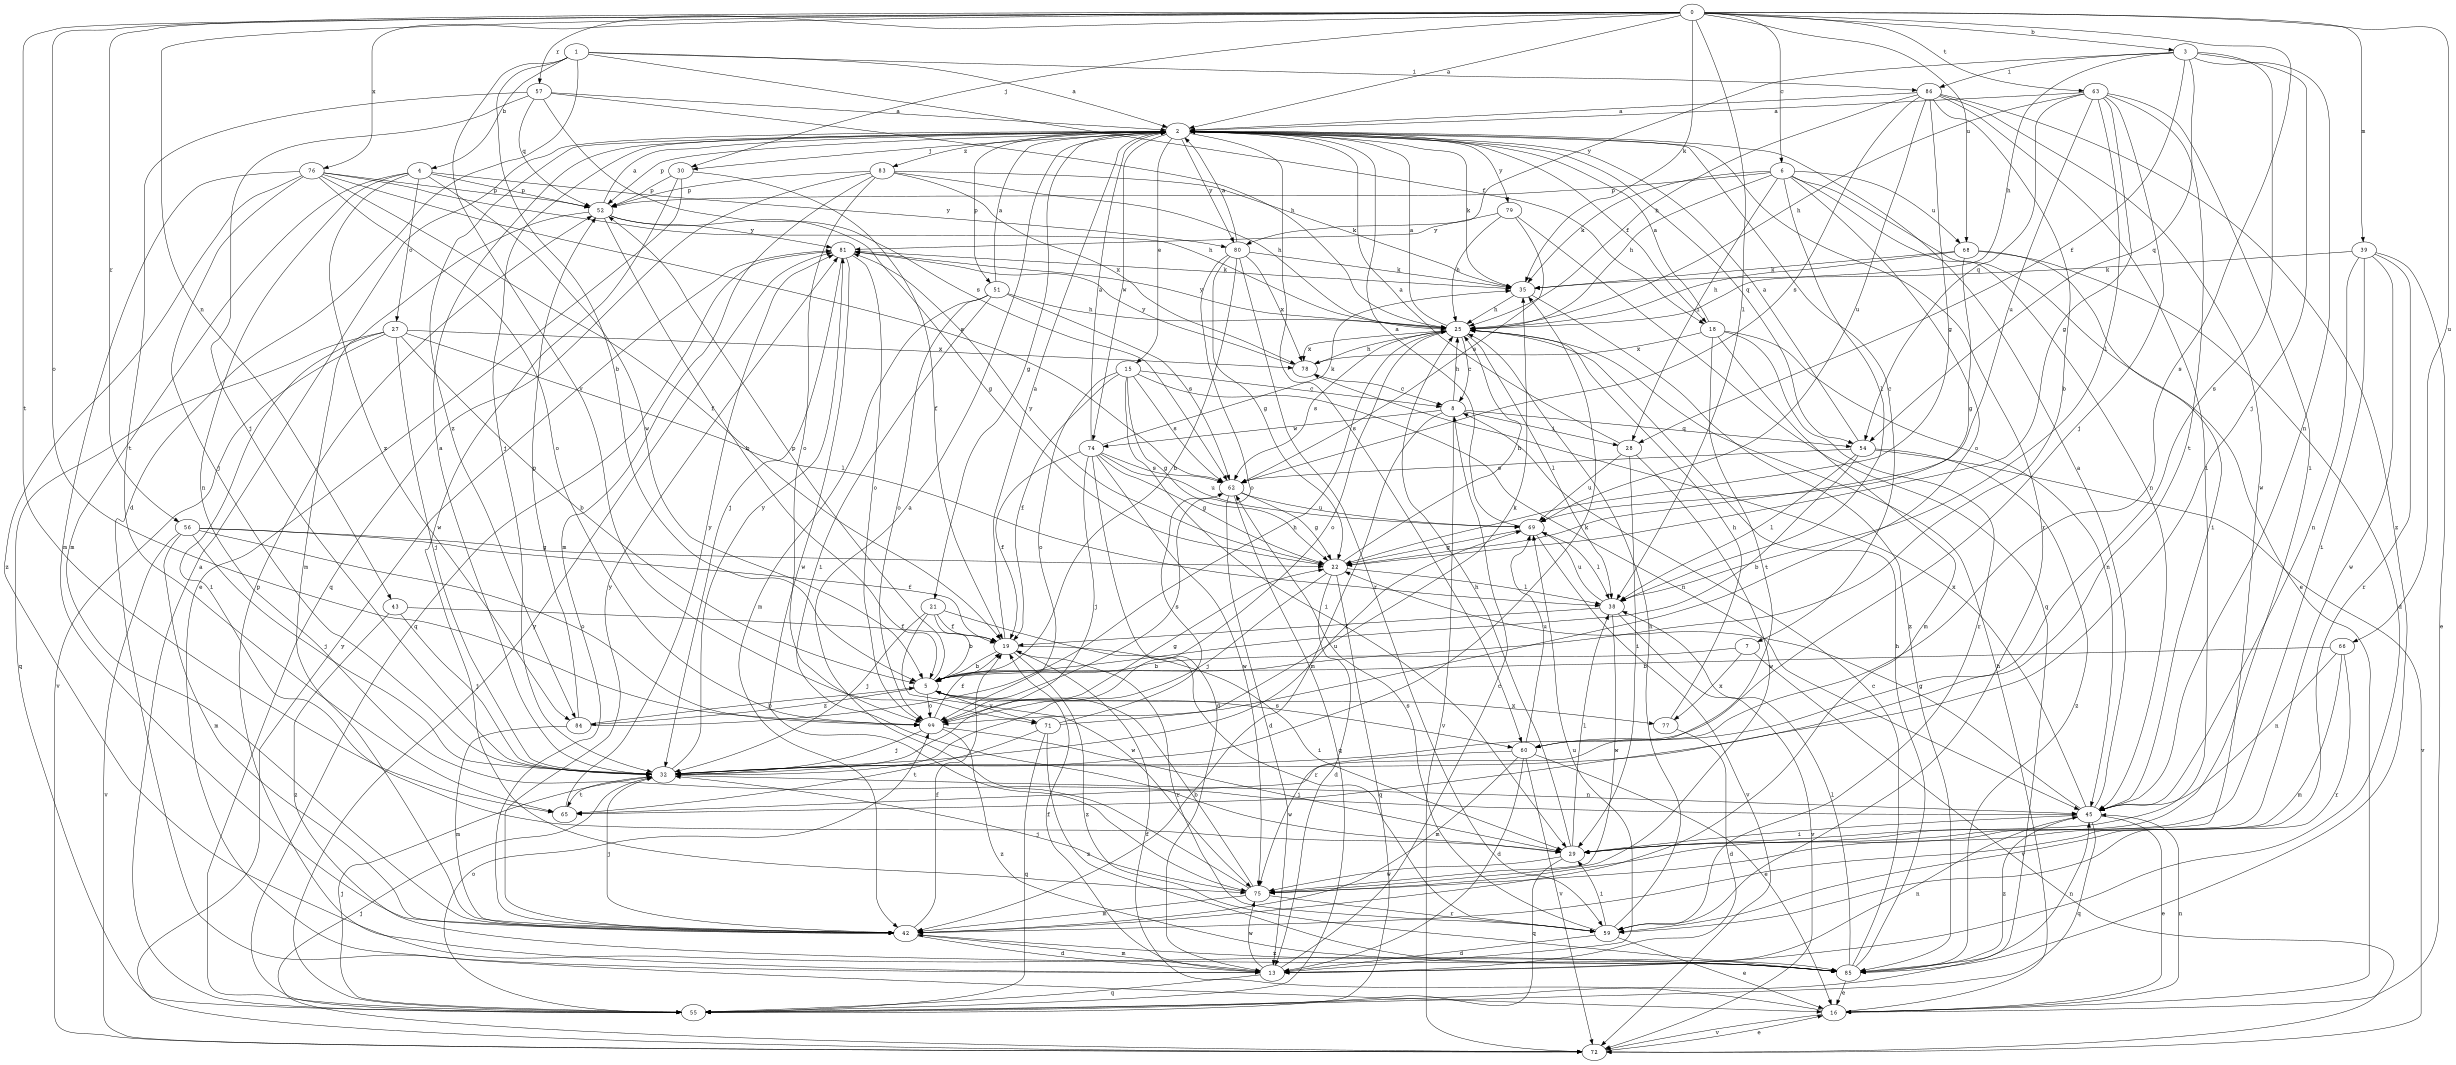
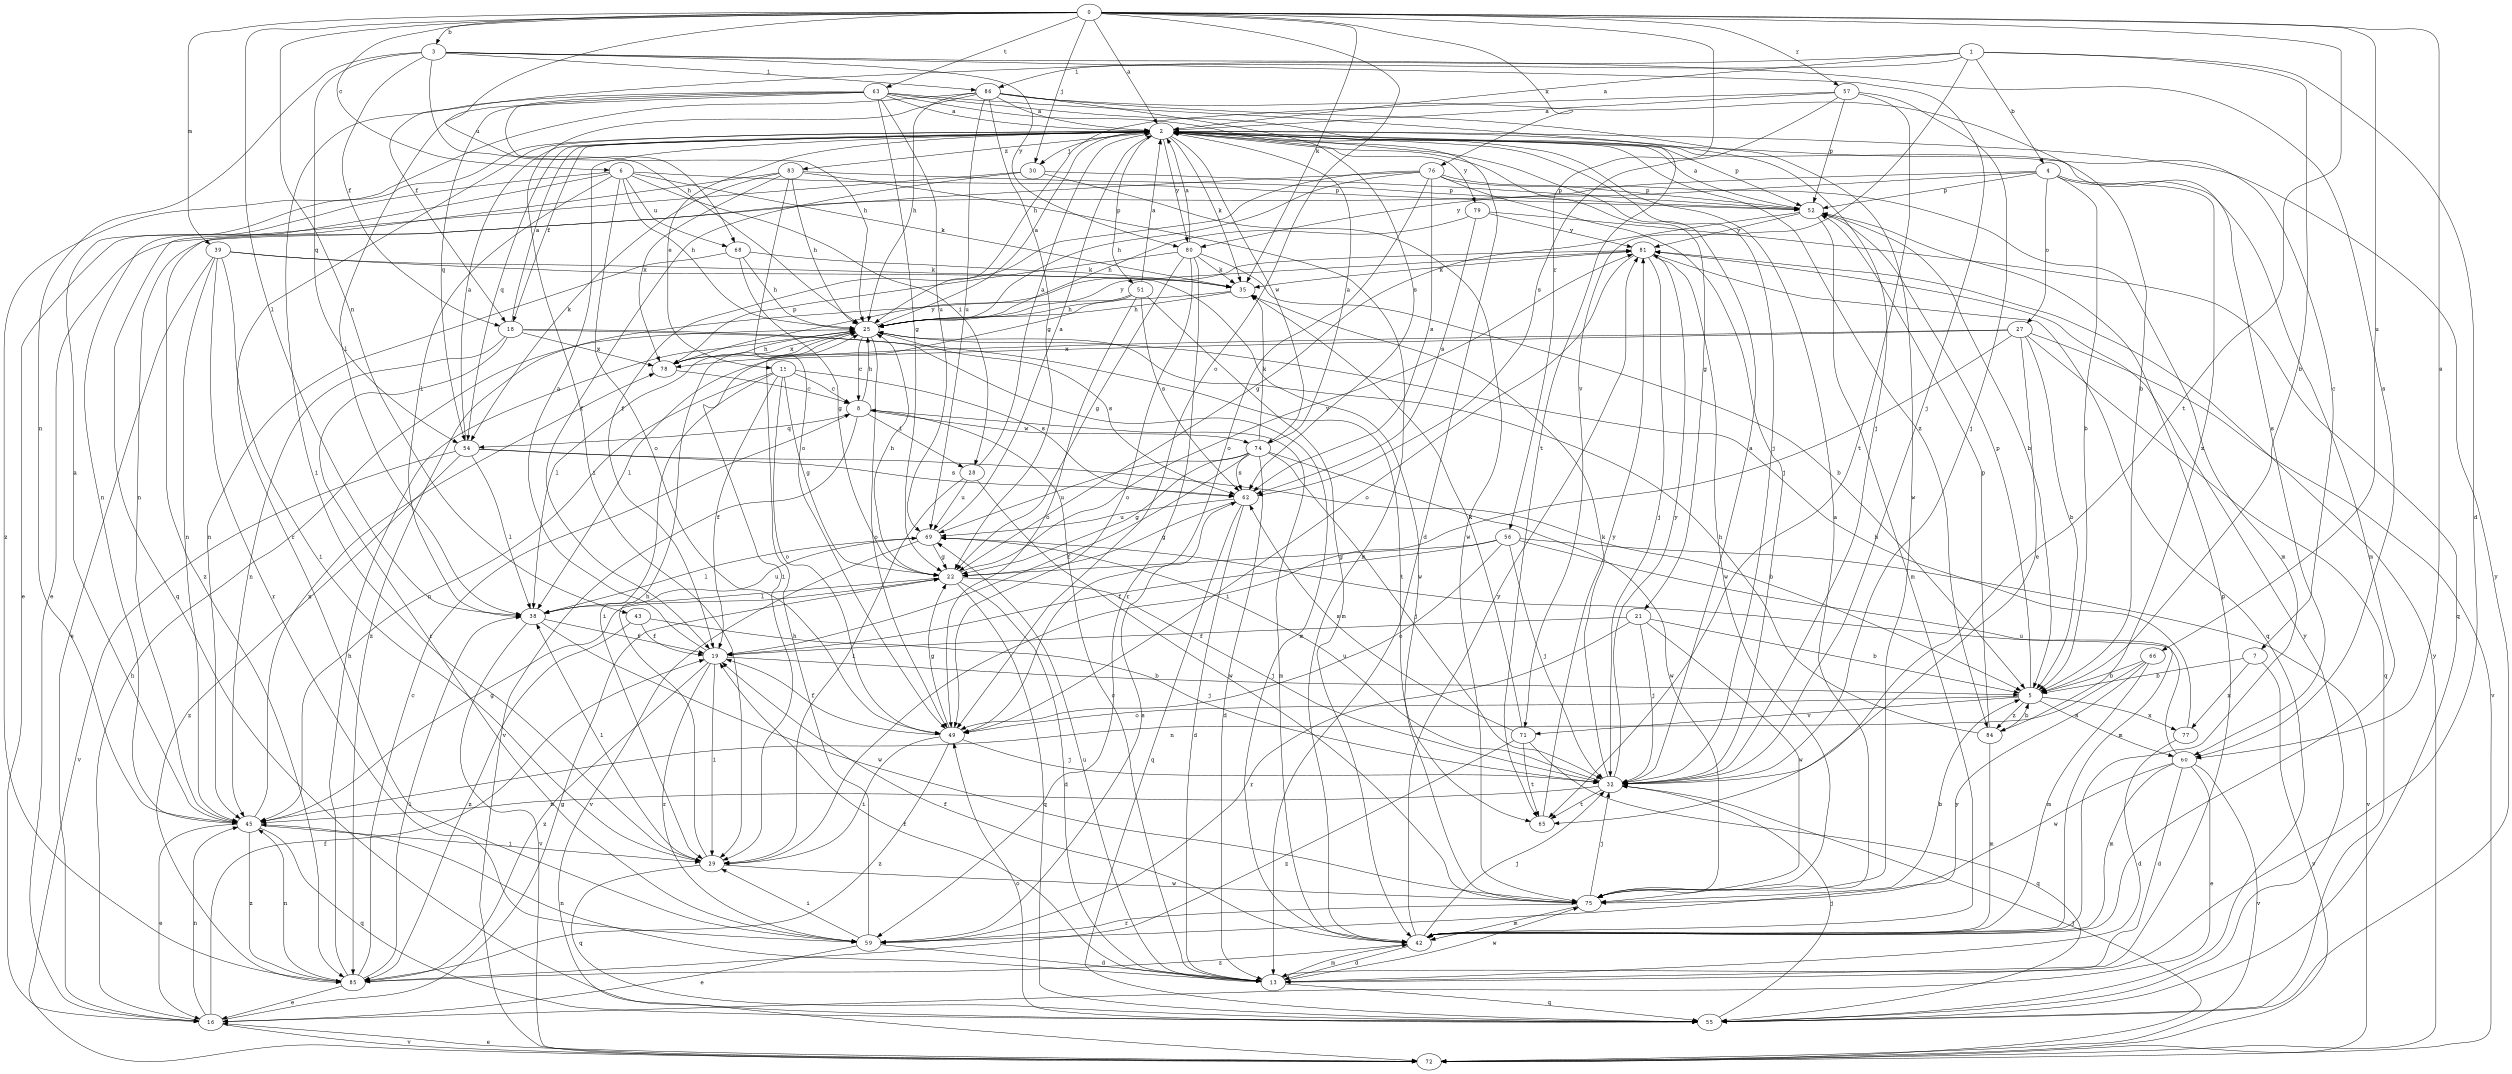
edge "57" -> "52": label "q" -> "p"
edge "83" -> "35": now "83" -> "54"
edge "3" -> "28": now "3" -> "18"
edge "80" -> "78": label "x" -> "p"
edge "4" -> "5": label "w" -> "b"
edge "68" -> "45": label "i" -> "n"
edge "27" -> "32": label "j" -> "e"
edge "55" -> "2": label "a" -> "y"
node "99": label "99" -> "49"
edge "16" -> "22": added, label "g"
edge "66" -> "59": label "r" -> "y"
edge "68" -> "13": now "63" -> "13"
